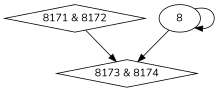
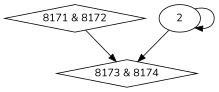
node "8": label "8" -> "2"
